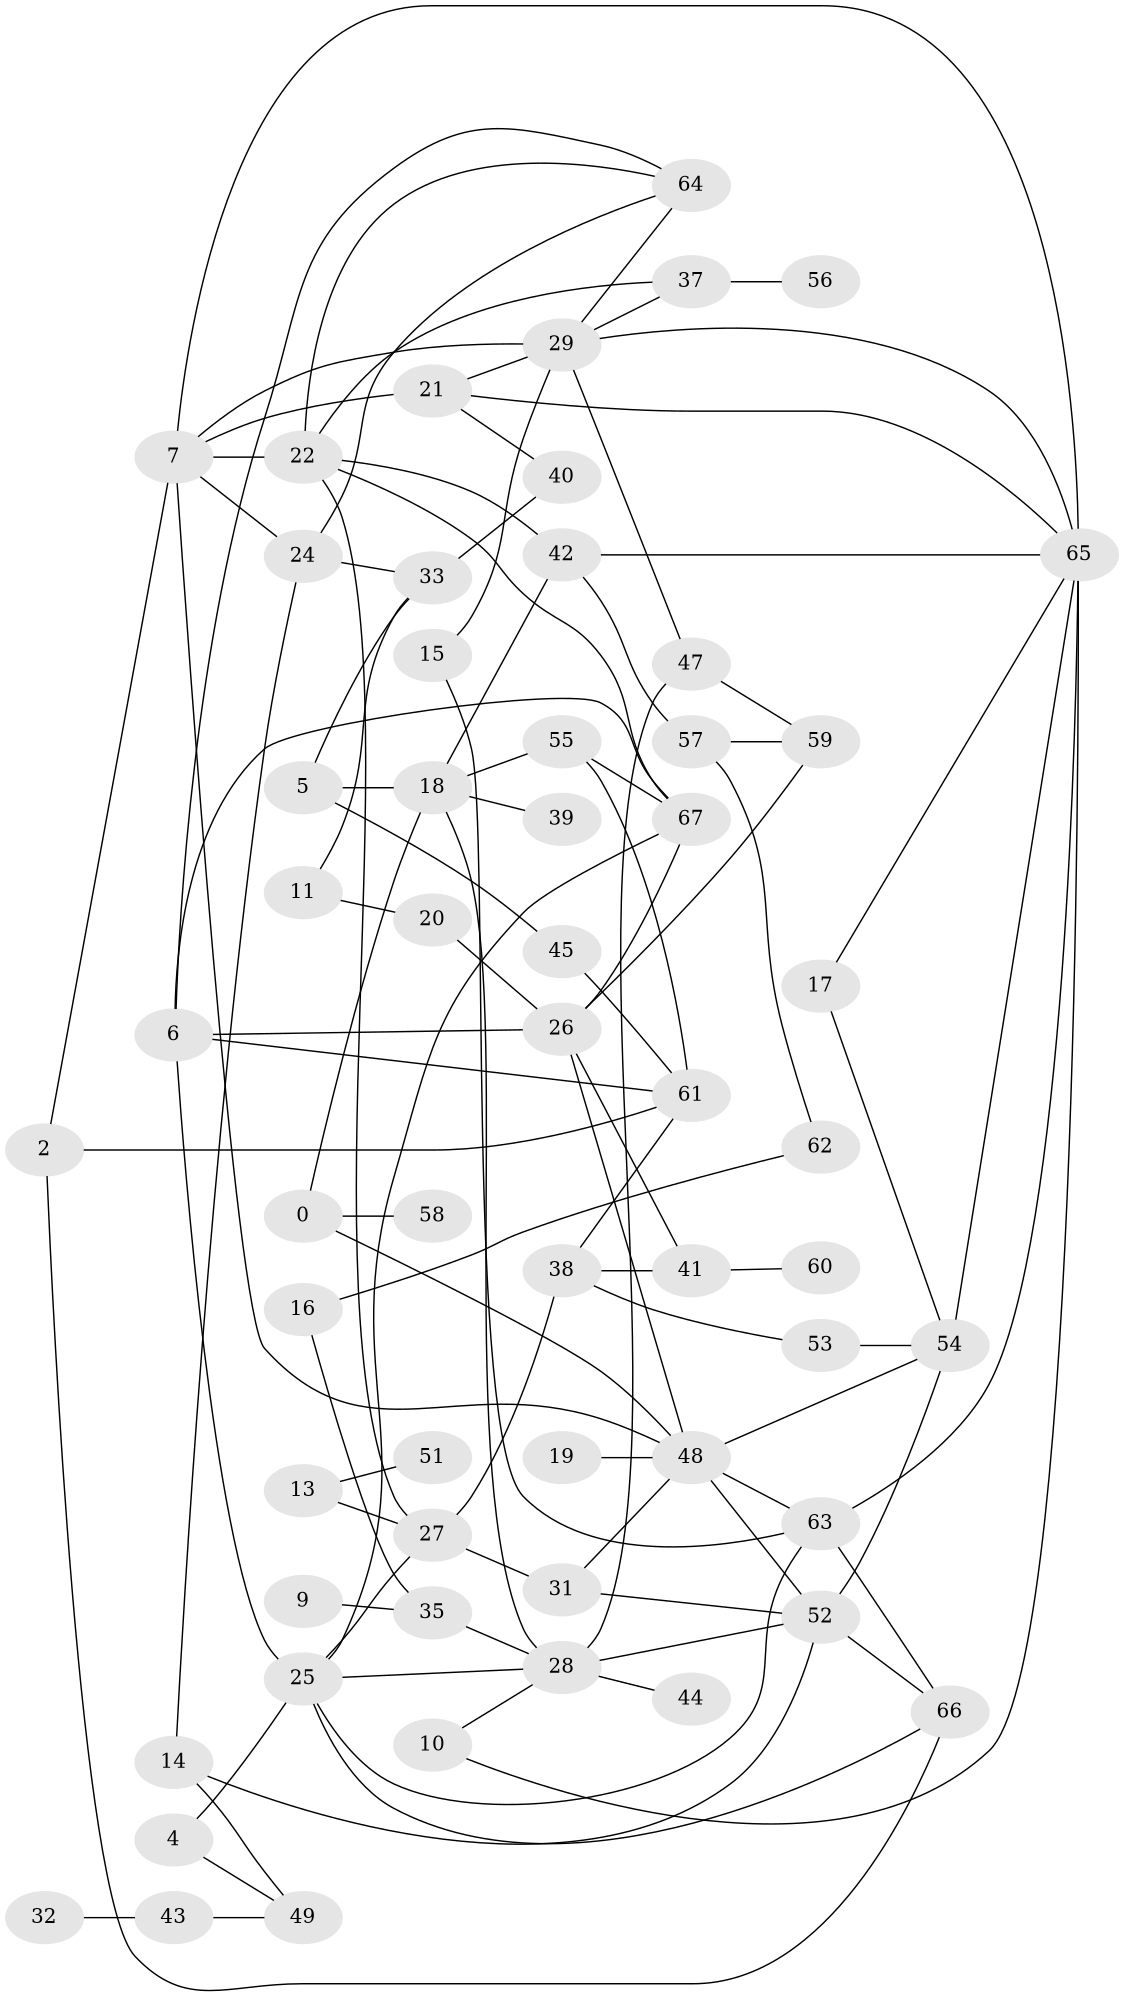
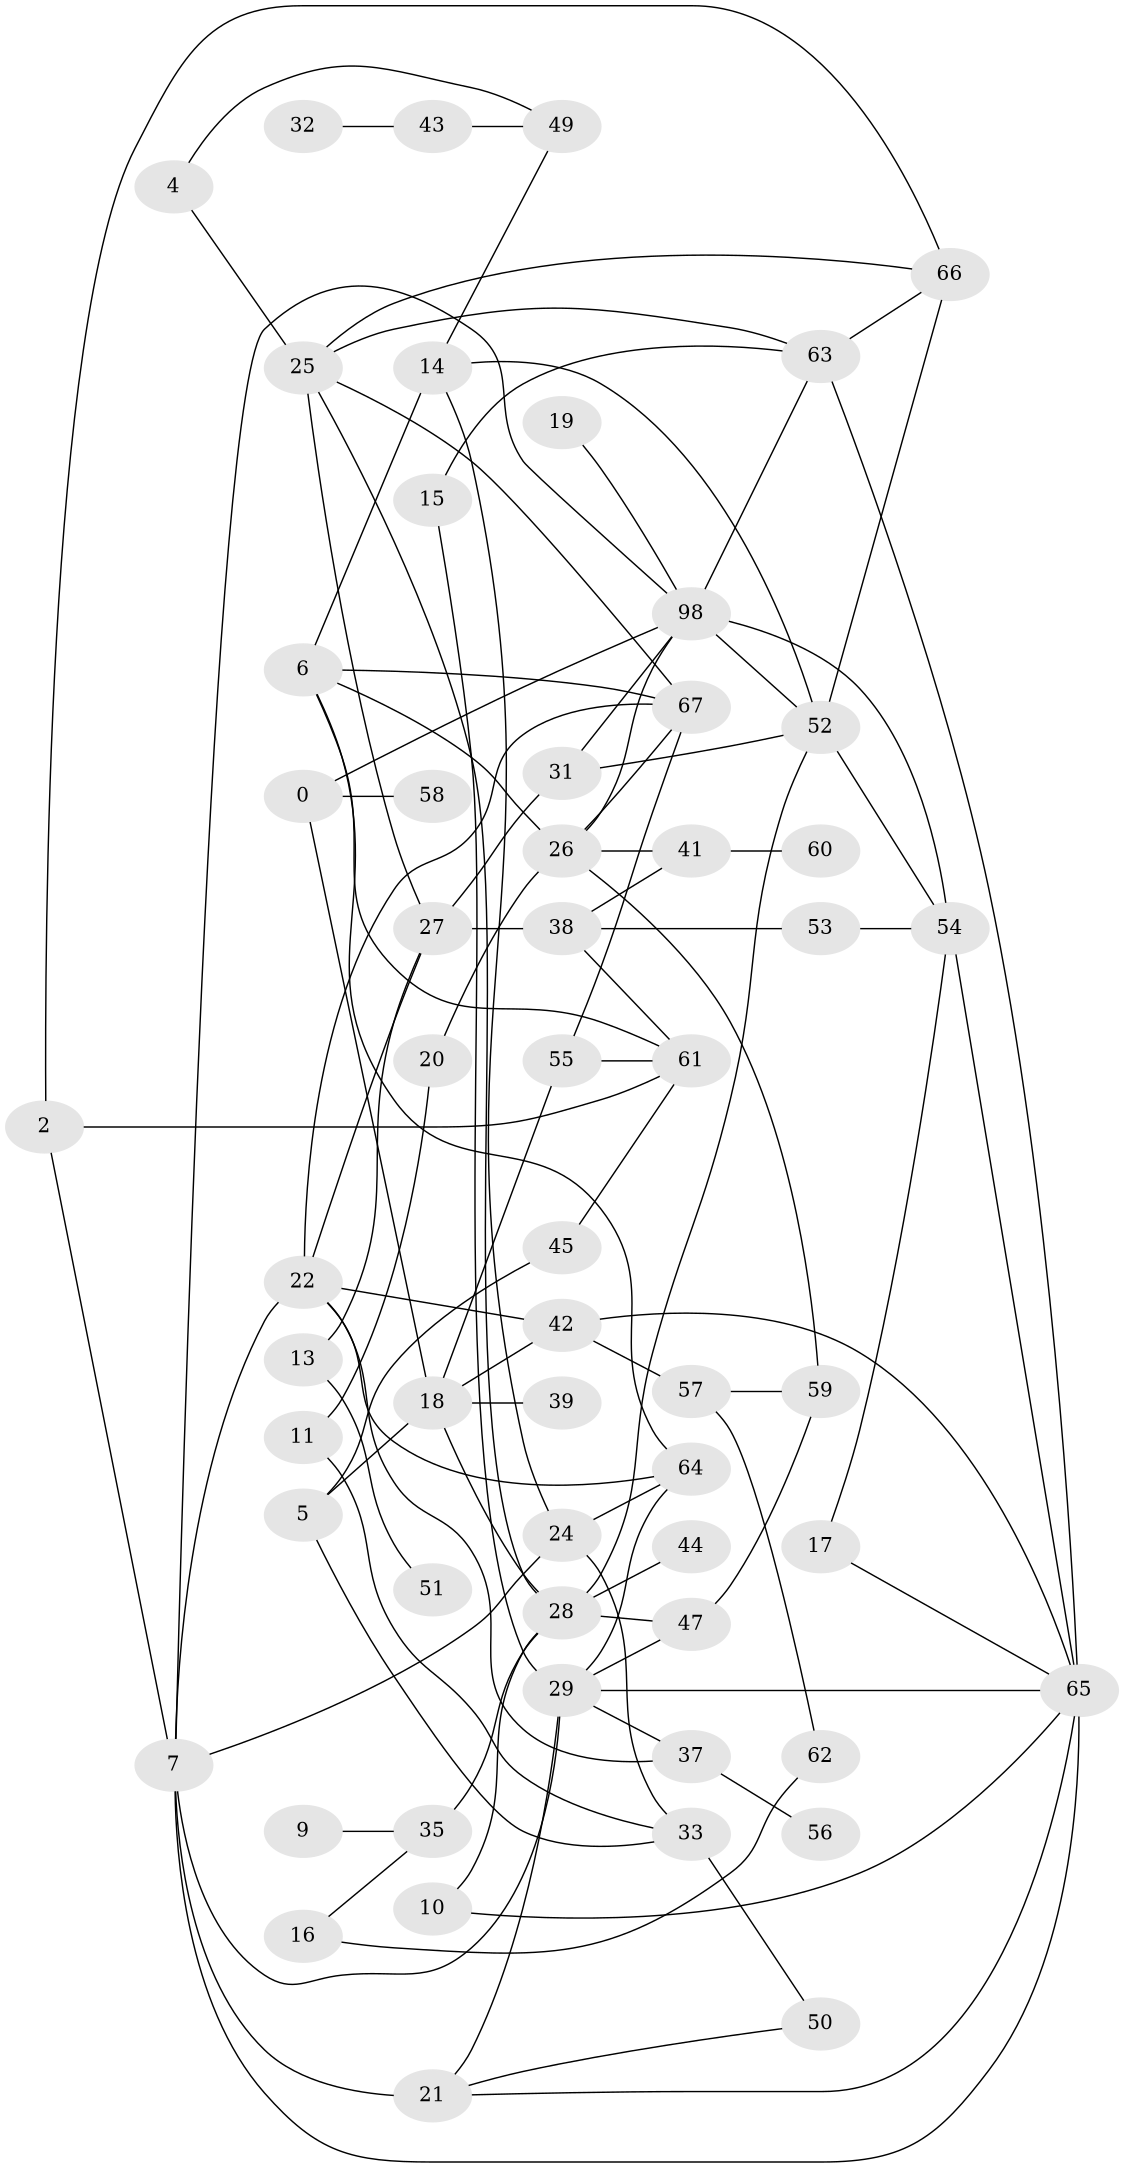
node "40": label "40" -> "50"
edge "6" -- "25": now "6" -- "14"
node "48": label "48" -> "98"
